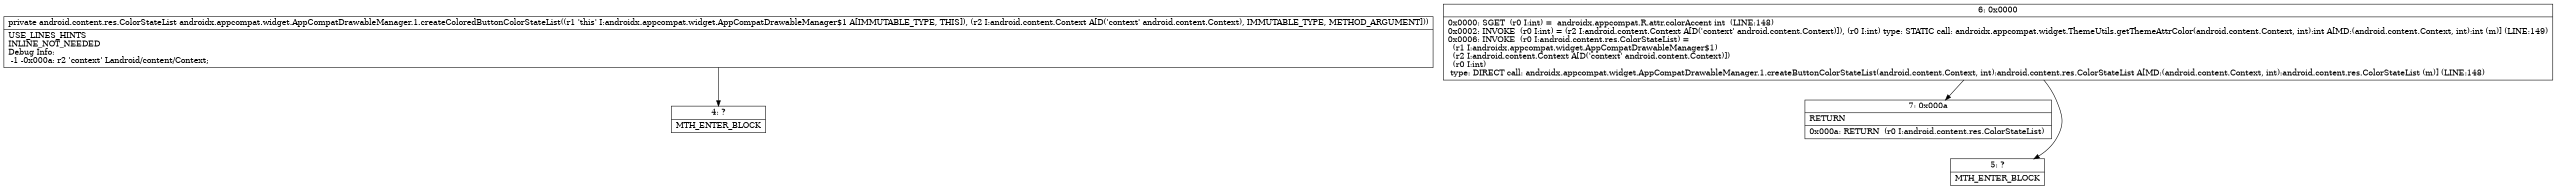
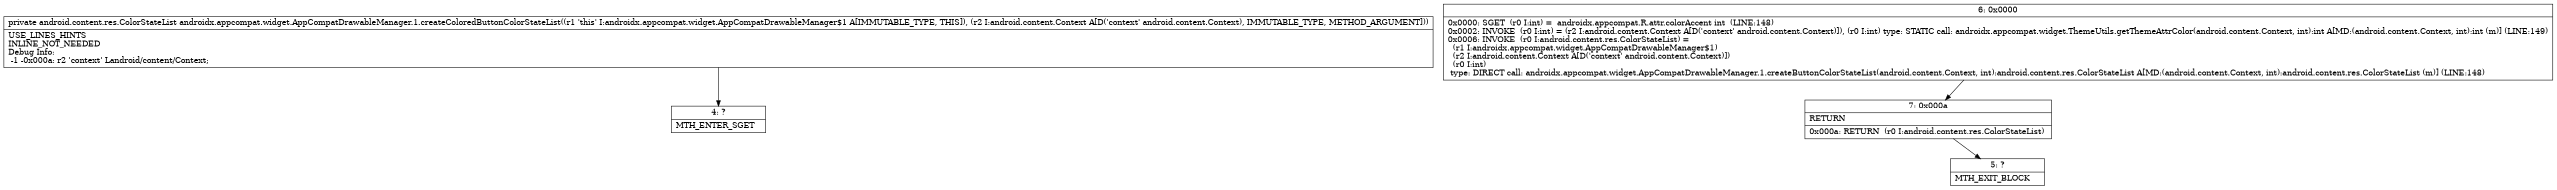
edge "6: 0x0000" -> "5: ?": now "7: 0x000a" -> "5: ?"
node "4: ?": text "MTH_ENTER_BLOCK" -> "MTH_ENTER_SGET"
node "5: ?": text "MTH_ENTER_BLOCK" -> "MTH_EXIT_BLOCK"
